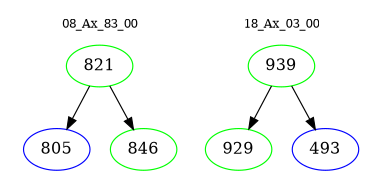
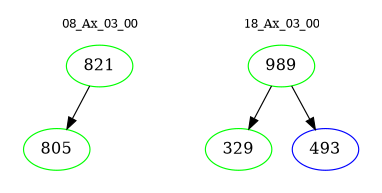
cluster "08_Ax_83_00": label "08_Ax_83_00" -> "08_Ax_03_00"
node "939": label "939" -> "989"
node "805": color blue -> green
node "846": removed
node "929": label "929" -> "329"
